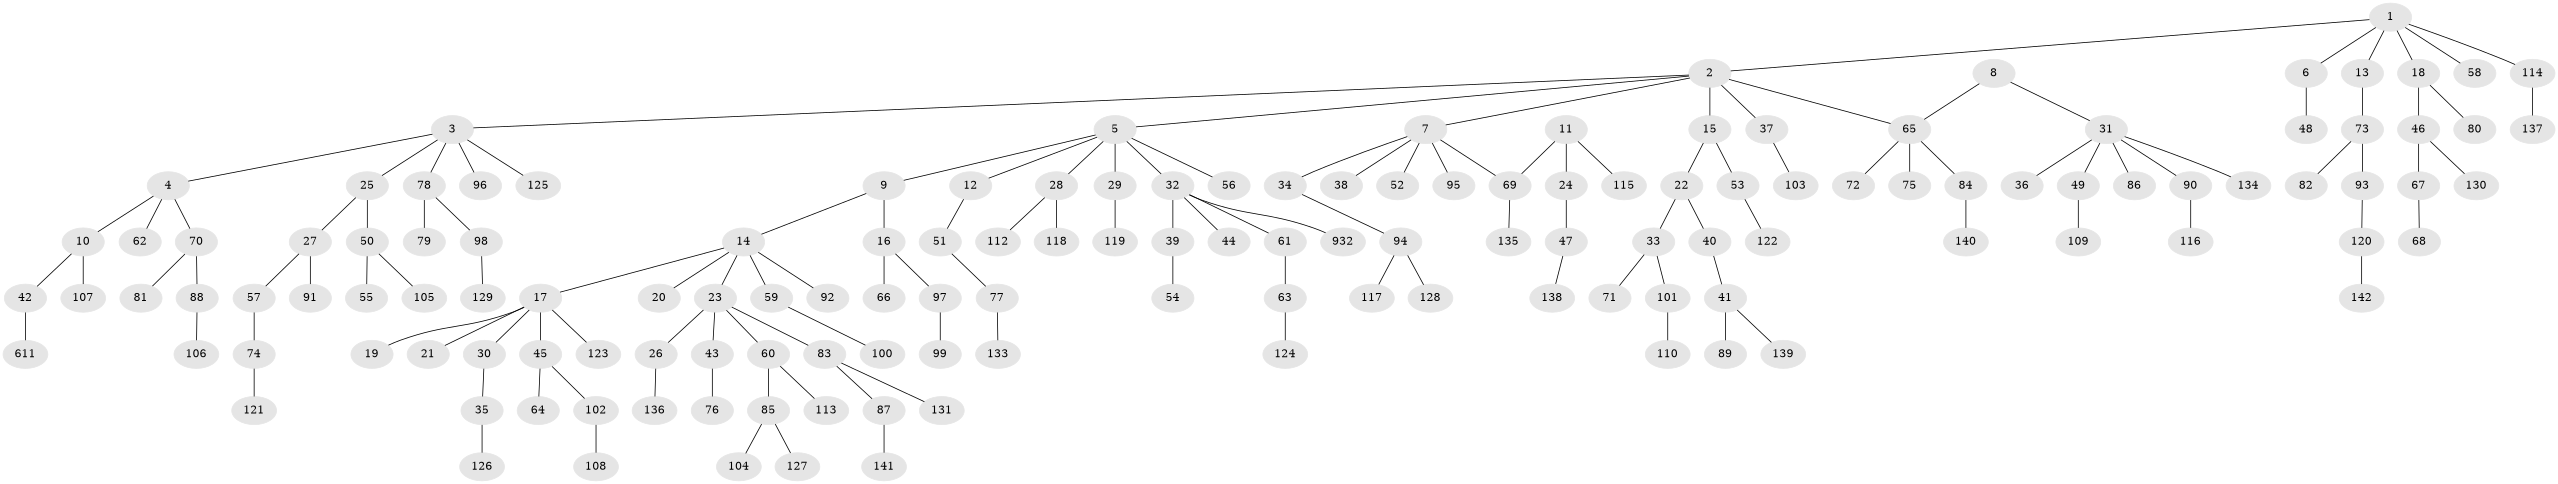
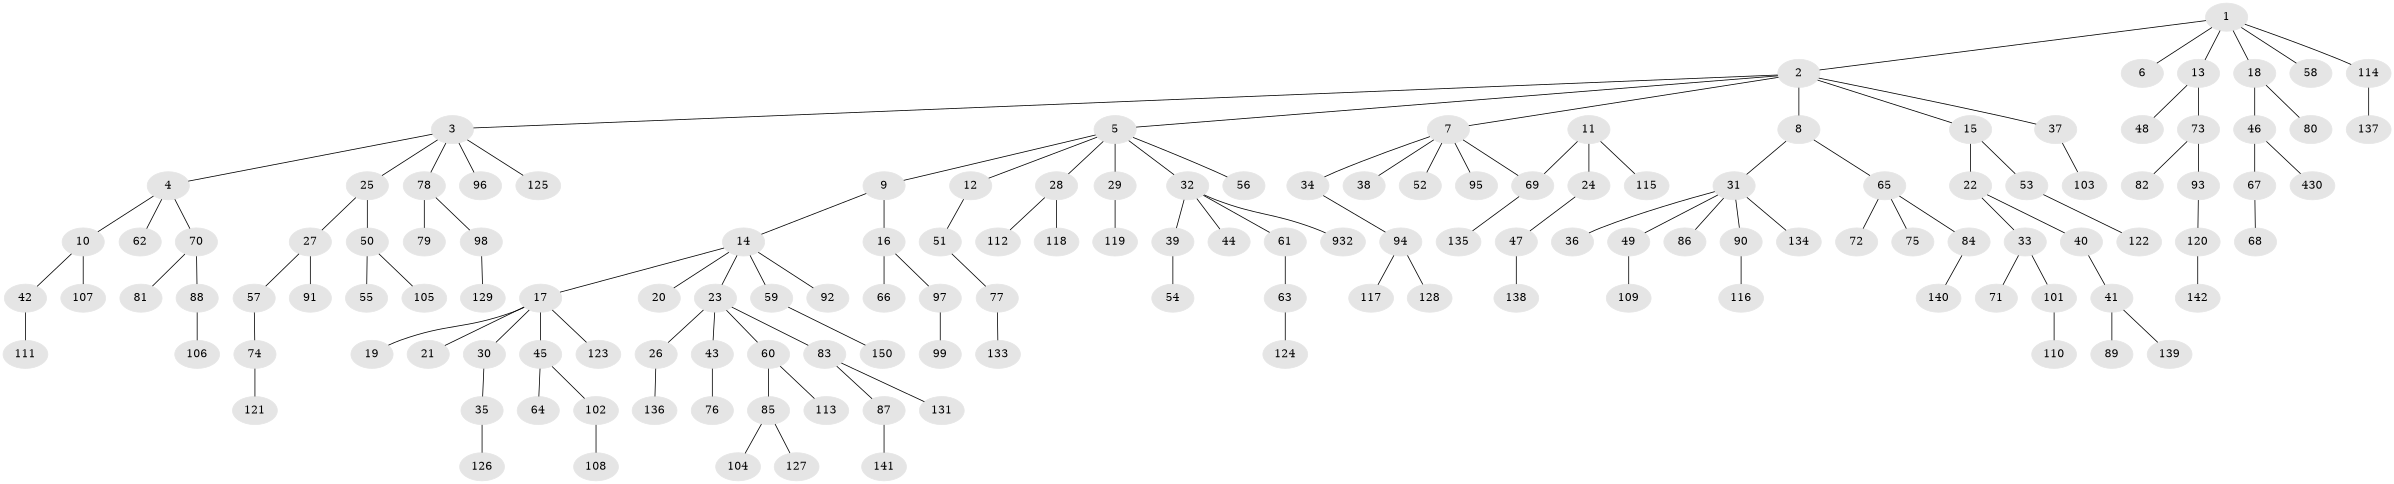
edge "2" -- "65": now "2" -- "8"
edge "6" -- "48": now "13" -- "48"
node "130": label "130" -> "430"
node "611": label "611" -> "111"
node "100": label "100" -> "150"
